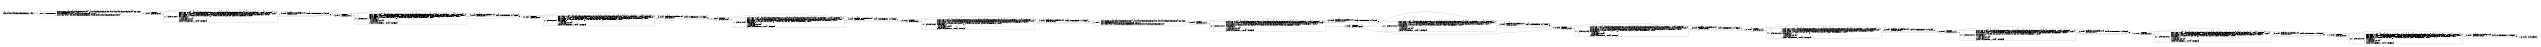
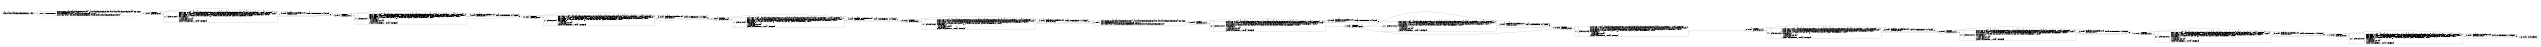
node "35: 0x009f": removed
